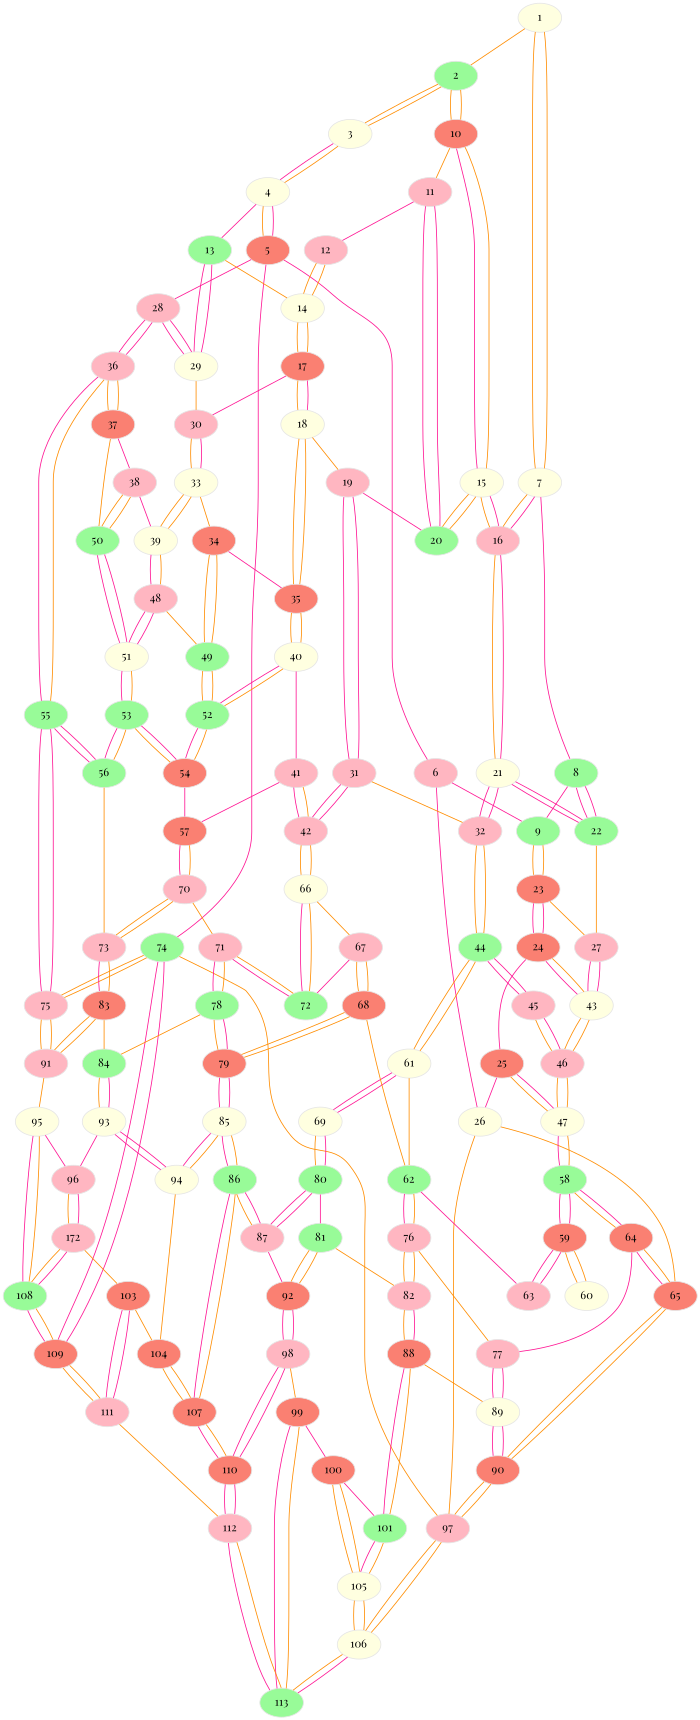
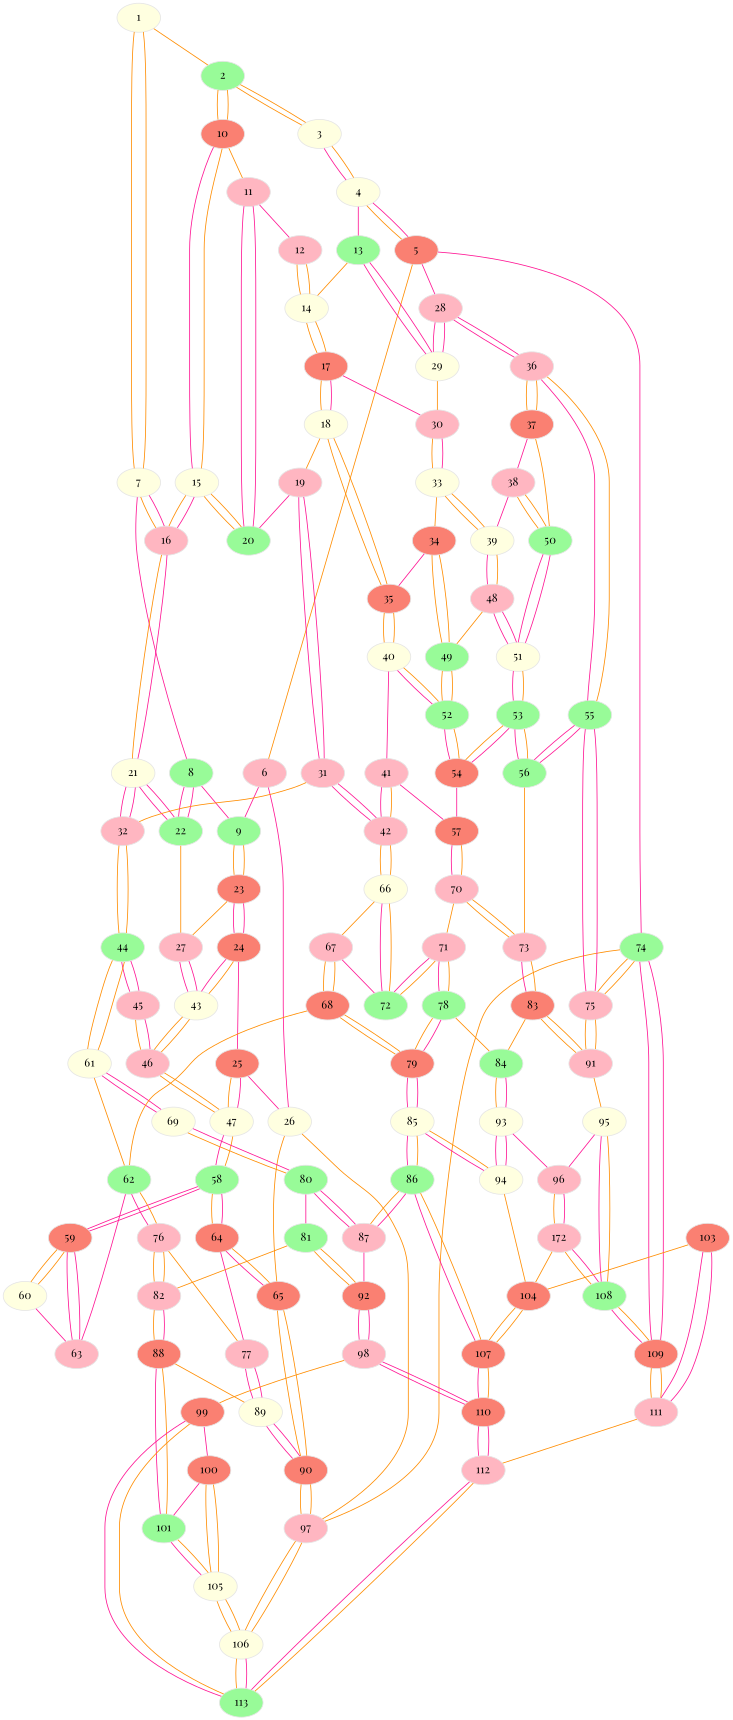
edge "5" -- "6": color deeppink -> darkorange
edge "172" -- "103": now "172" -- "104"
edge "60" -- "63": added
